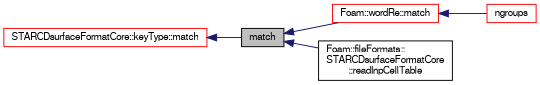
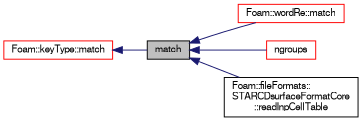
edge "ngroups" -> "Foam::wordRe::match": now "ngroups" -> "match"
node "STARCDsurfaceFormatCore::keyType::match": label "STARCDsurfaceFormatCore::keyType::match" -> "Foam::keyType::match"
